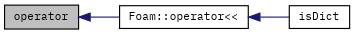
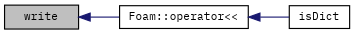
node "operator": label "operator" -> "write"
